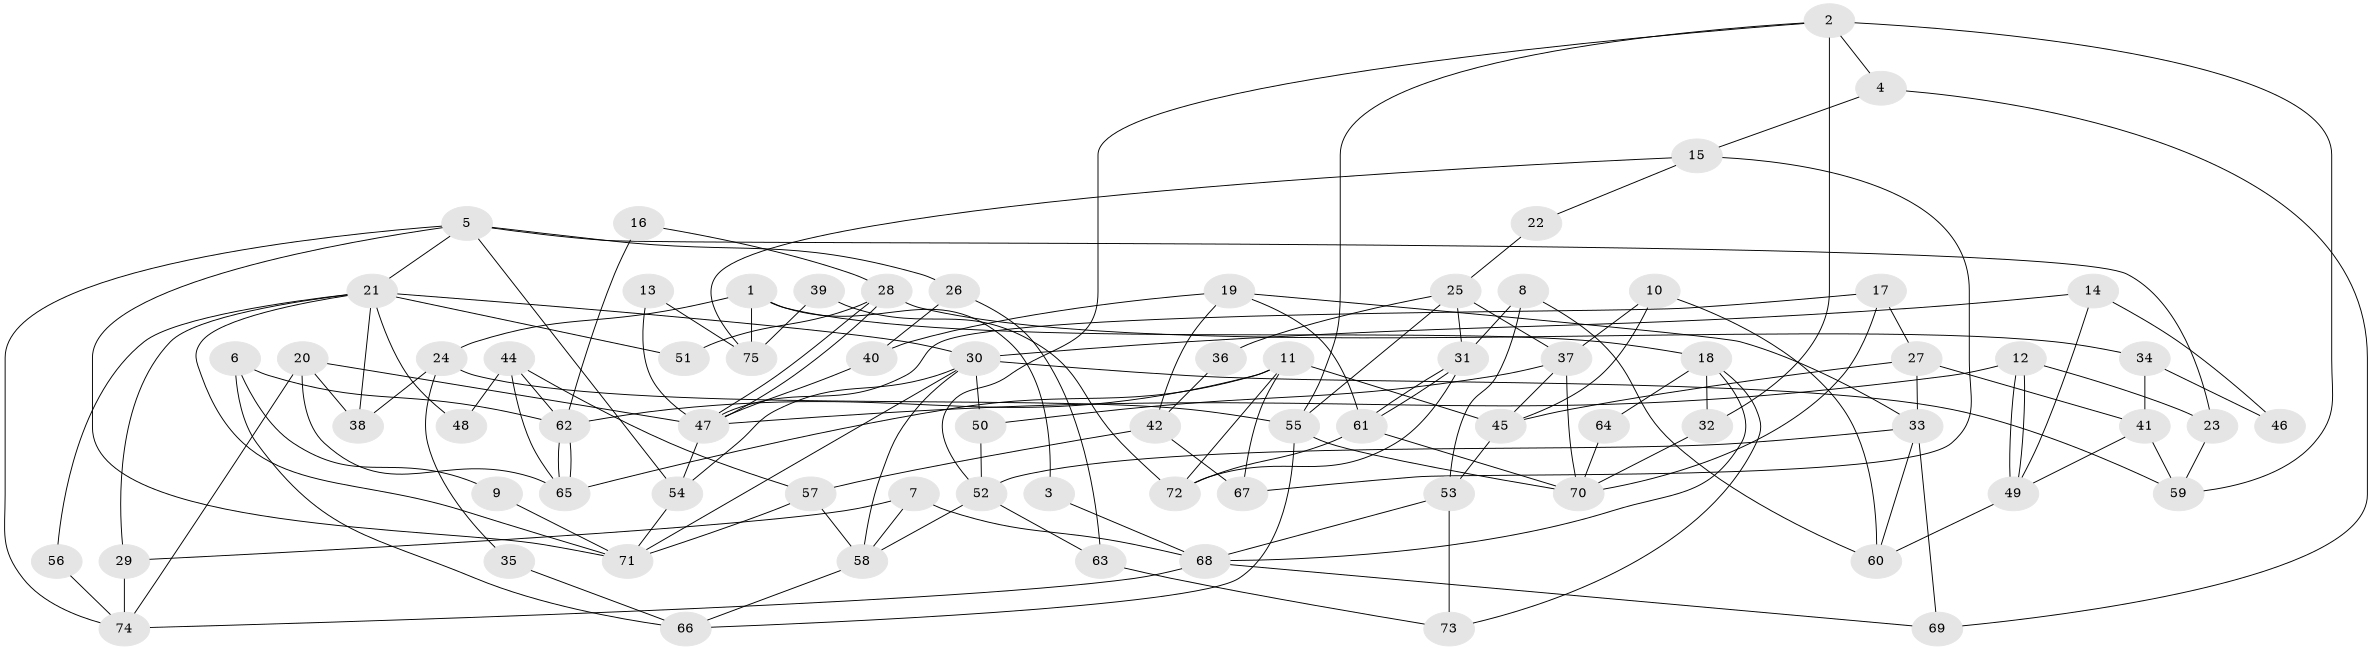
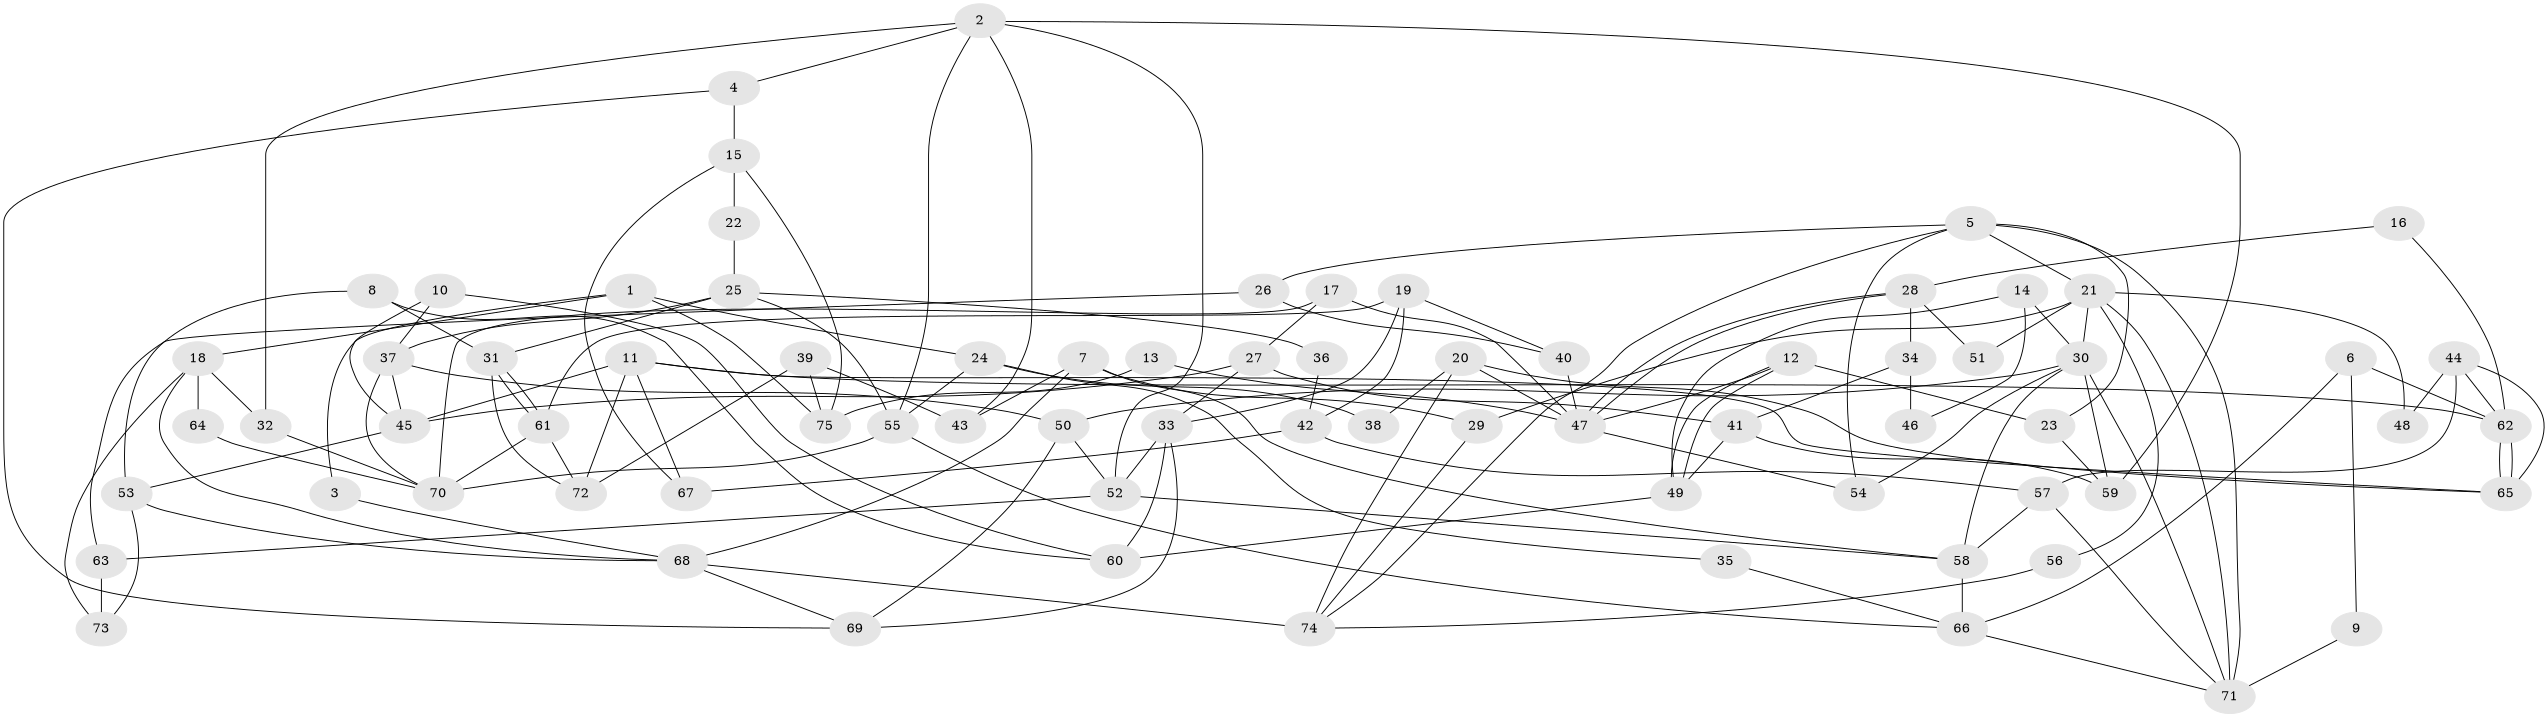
edge "21" -- "38": removed
node "43": added
edge "54" -- "71": now "66" -- "71"
edge "50" -- "69": added
